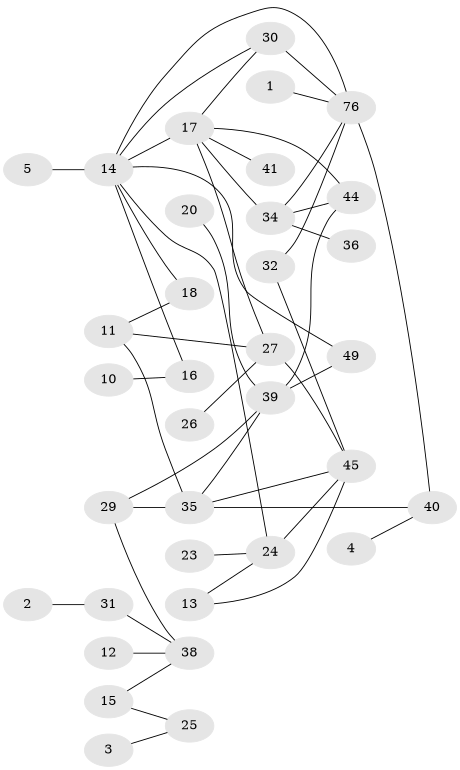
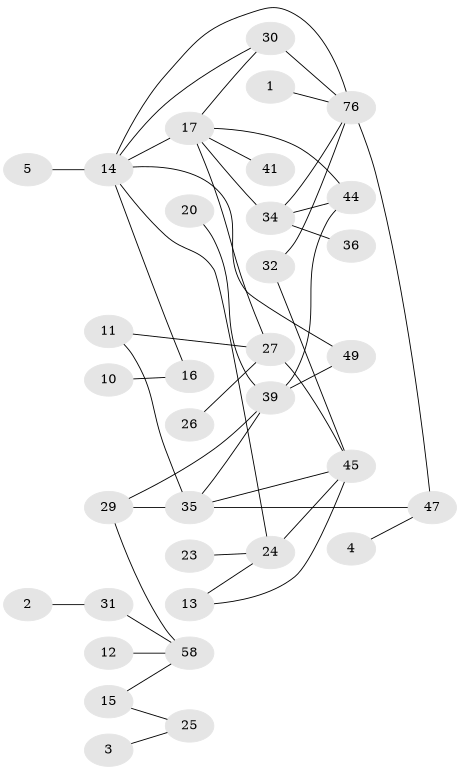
node "18": removed
node "40": label "40" -> "47"
node "38": label "38" -> "58"
